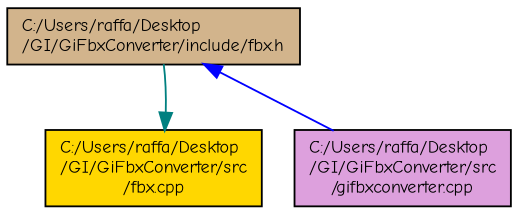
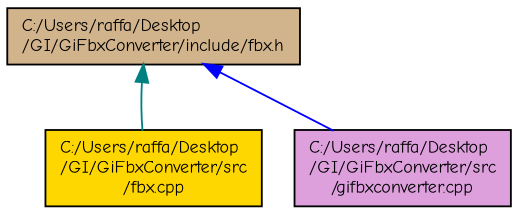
edge "C:/Users/raffa/Desktop /GI/GiFbxConverter/include/fbx.h" -> "C:/Users/raffa/Desktop /GI/GiFbxConverter/src /fbx.cpp": reversed
